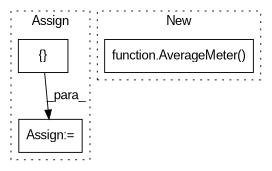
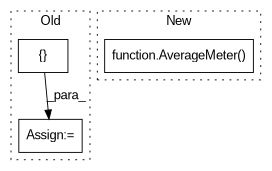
cluster "Assign": label "Assign" -> "Old"
